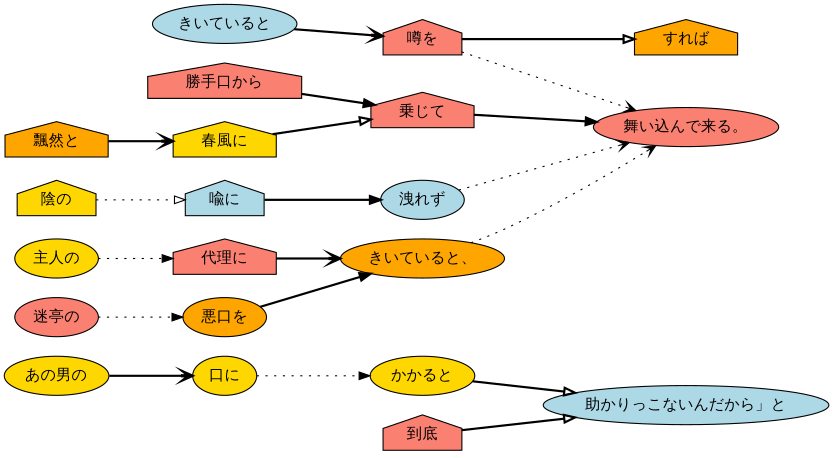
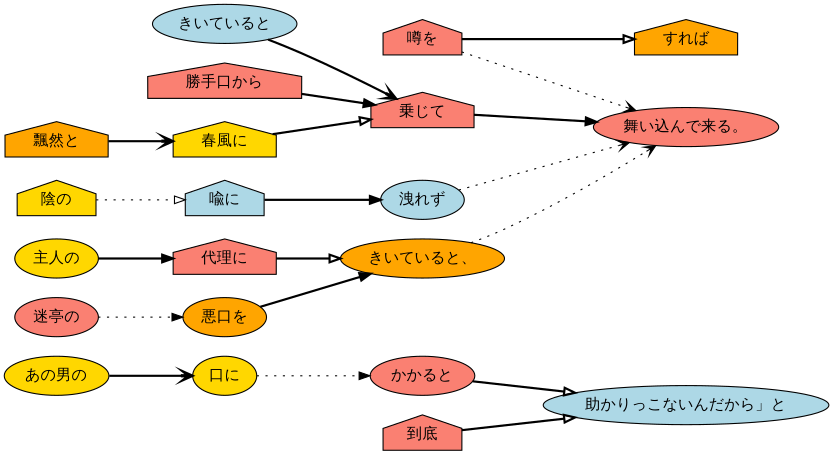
edge "きいていると" -> "噂を": now "きいていると" -> "乗じて"
edge "主人の" -> "代理に": style dotted -> bold
edge "代理に" -> "きいていると、": arrowhead vee -> onormal
node "かかると": fillcolor gold -> salmon
